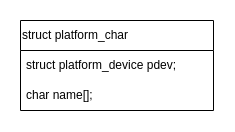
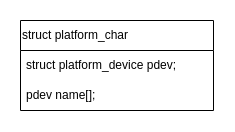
node "char name[];": label "char name[];" -> "pdev name[];"
